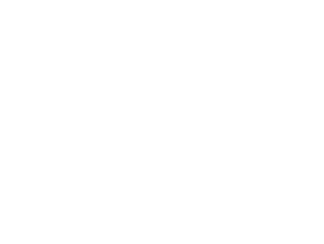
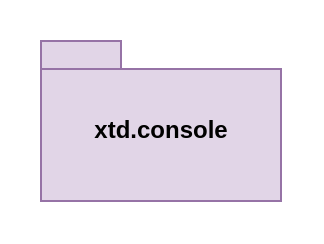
node "xtd.console": added
